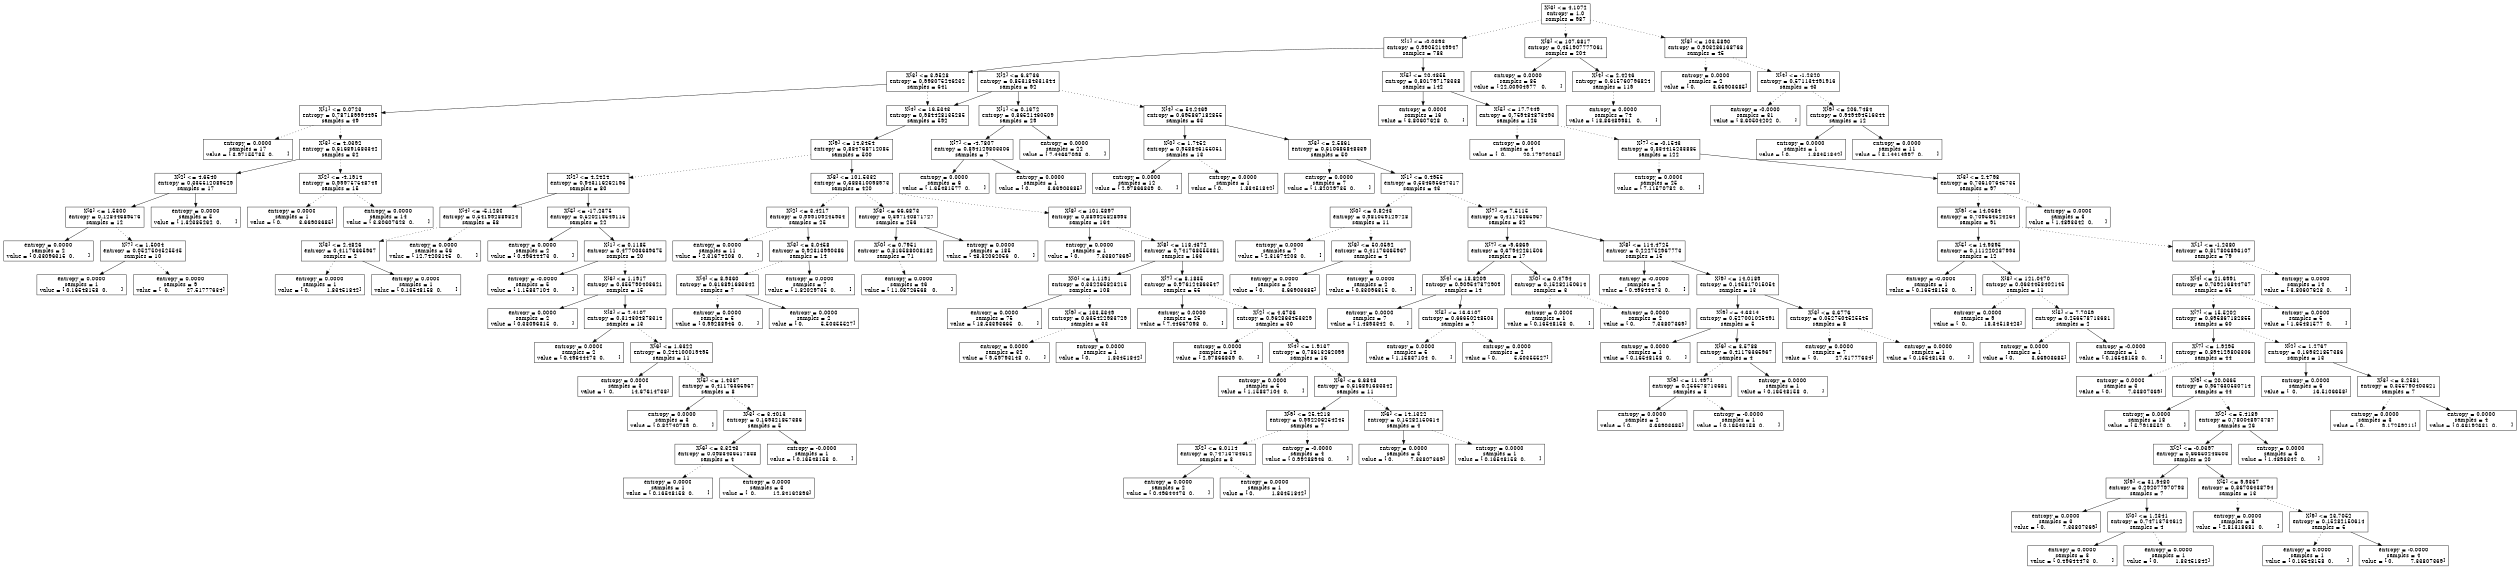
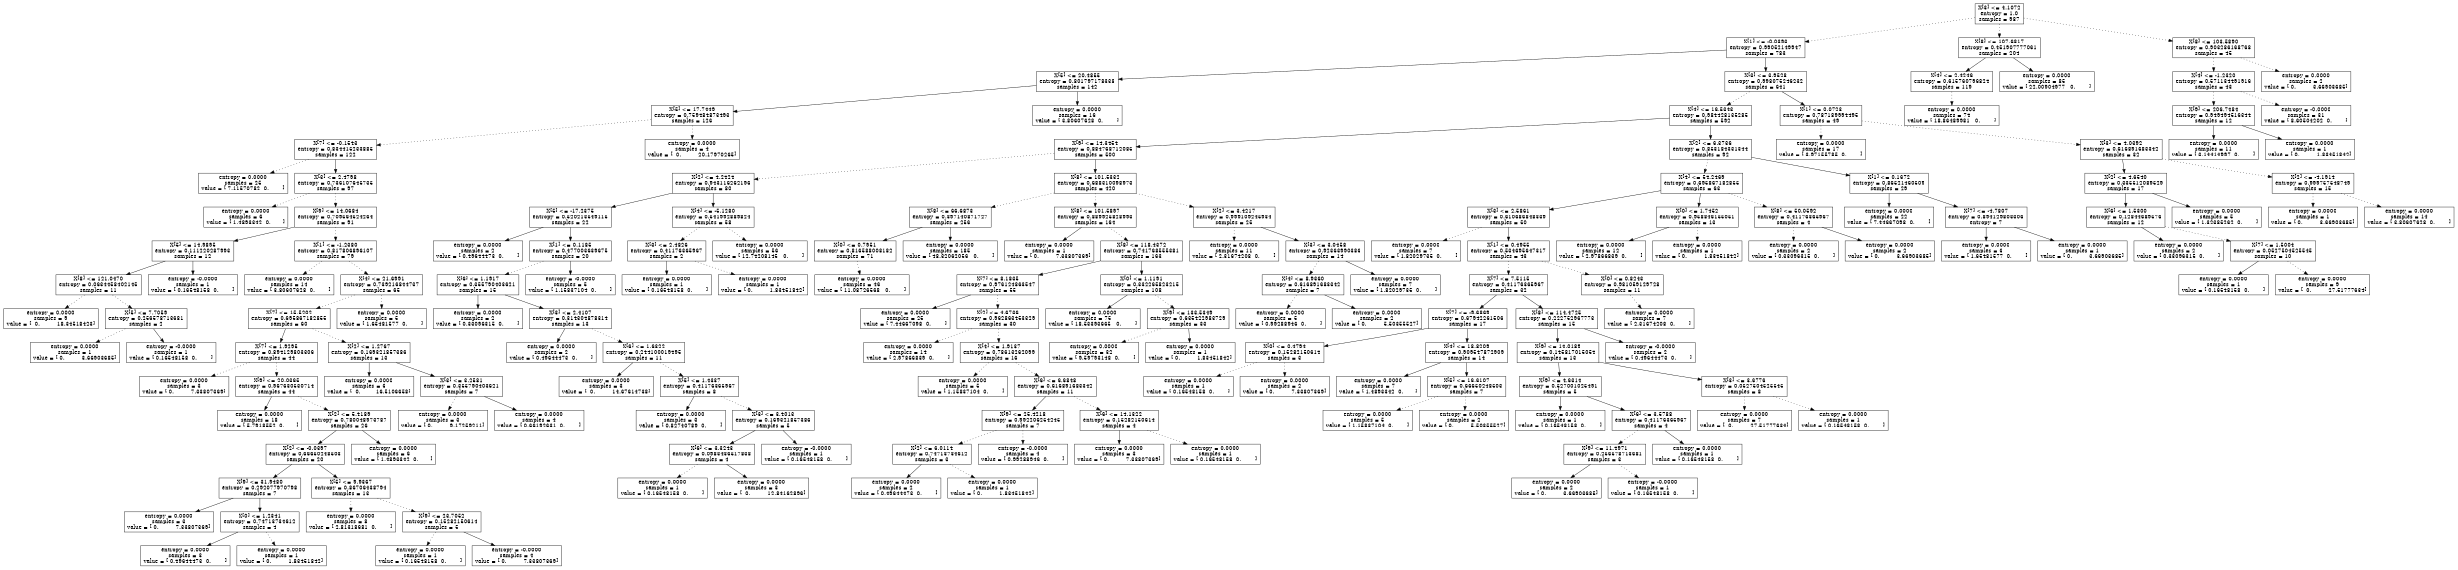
edge "X[2] <= 6.3736 entropy = 0.853184331344 samples = 92" -> "X[4] <= 16.5343 entropy = 0.984428135285 samples = 592": reversed
node "X[7] <= -4.7807 entropy = 0.894129803306 samples = 7": label "X[7] <= -4.7807 entropy = 0.894129803306 samples = 7" -> "X[7] <= -4.7807 entropy = 0.894129803306 entropy = 7"
edge "X[0] <= 0.8243 entropy = 0.981059129728 samples = 11" -> "X[8] <= 50.0592 entropy = 0.41176365967 samples = 4": now "X[4] <= 54.2469 entropy = 0.695867182855 samples = 63" -> "X[8] <= 50.0592 entropy = 0.41176365967 samples = 4"
node "X[3] <= 3.0458 entropy = 0.92313990386 samples = 14": label "X[3] <= 3.0458 entropy = 0.92313990386 samples = 14" -> "X[3] <= 3.0458 entropy = 0.92363990386 samples = 14"
